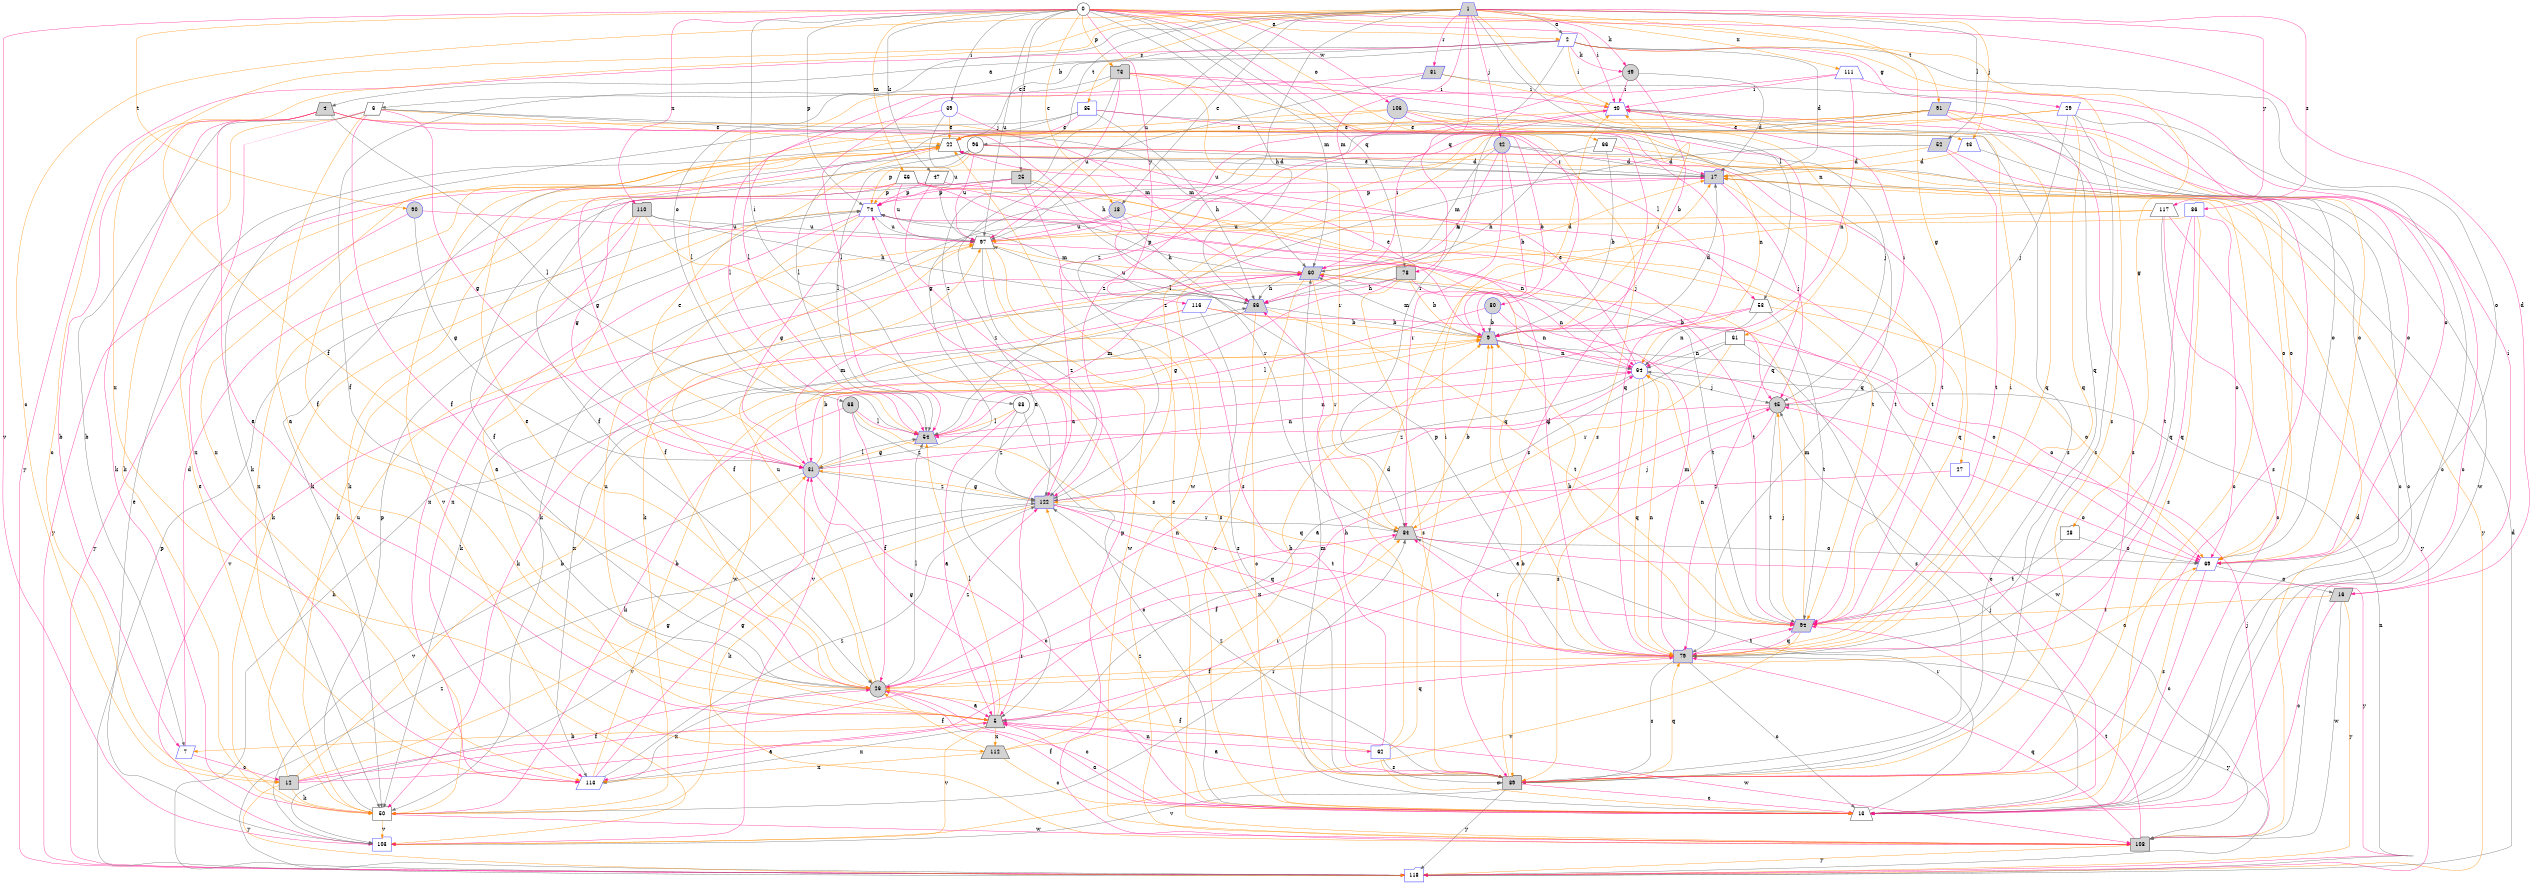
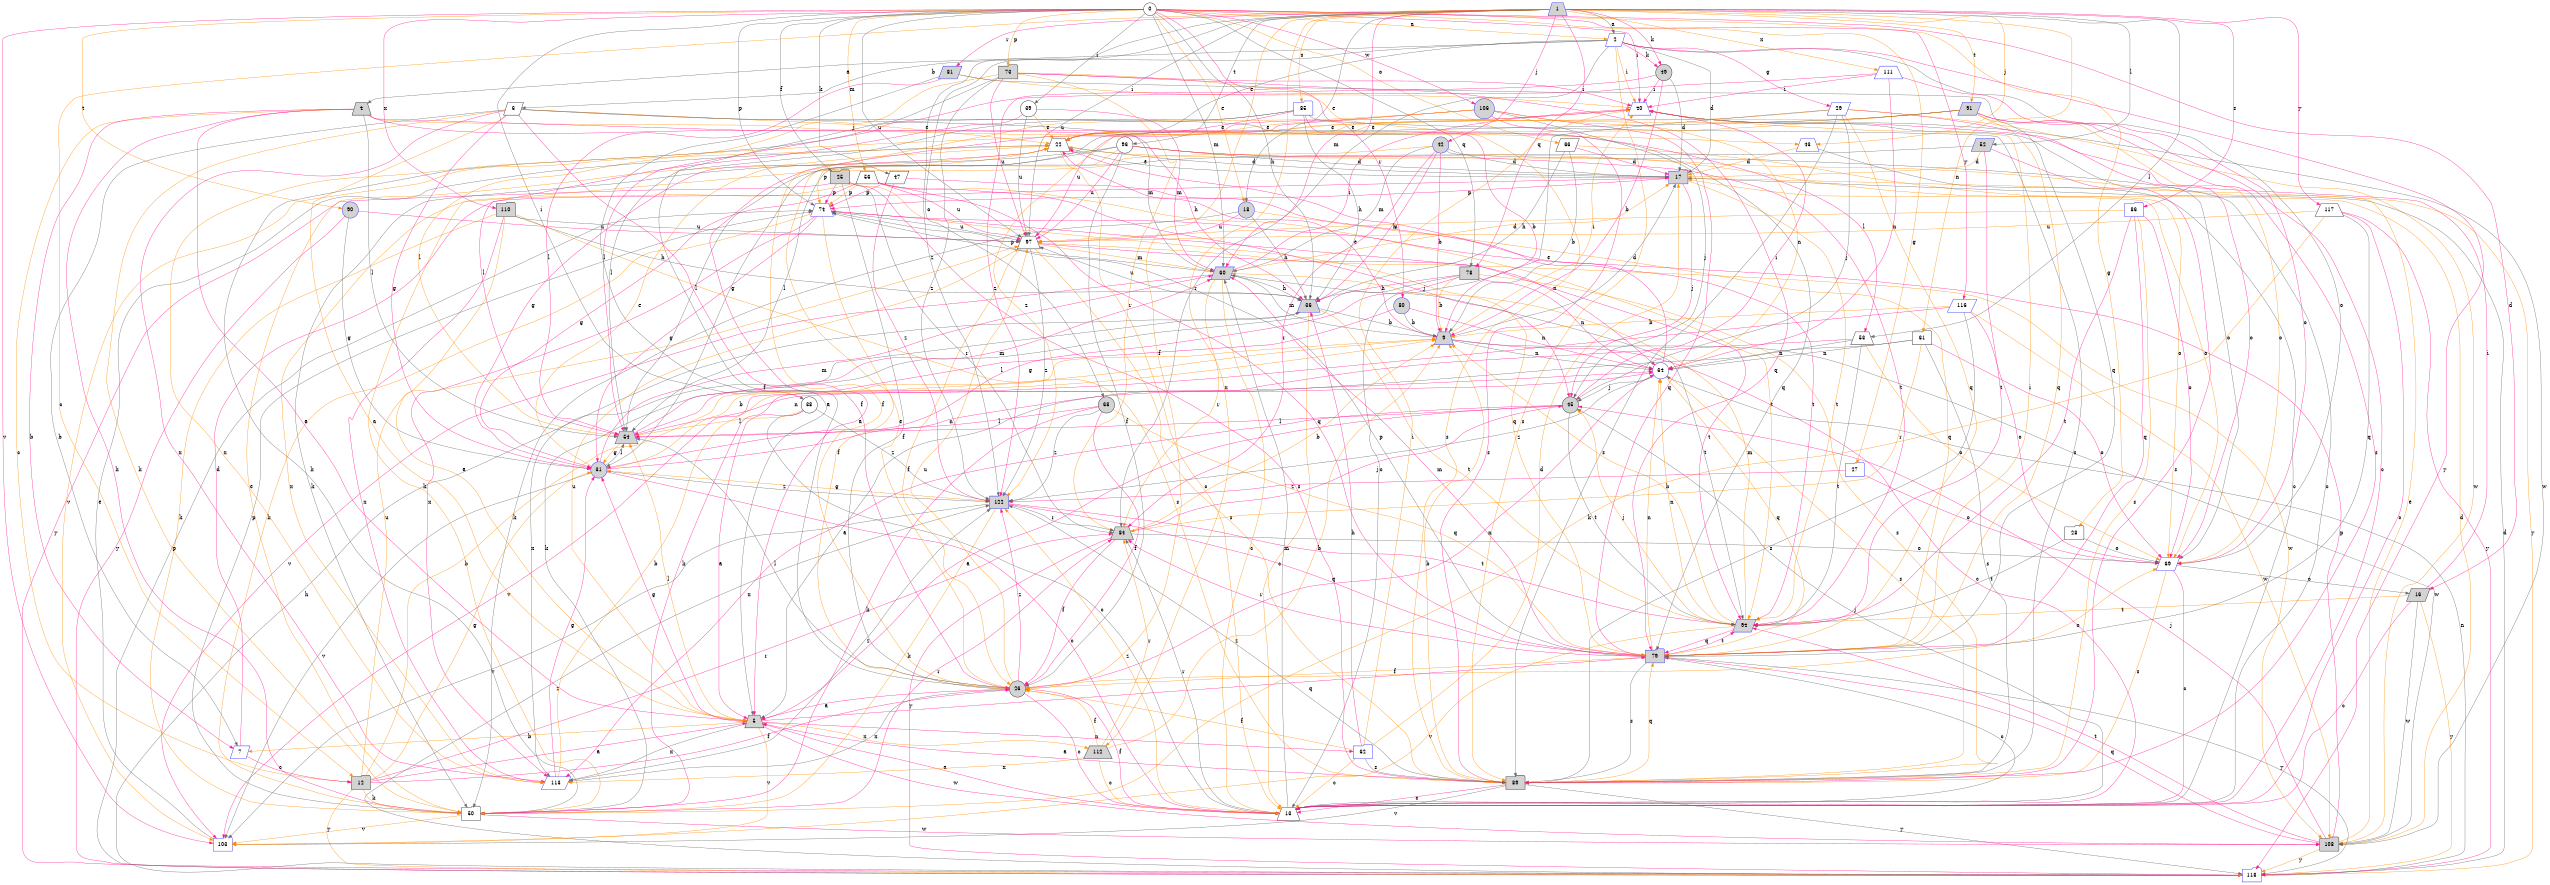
node "39": color blue -> black
edge "53" -> "9": removed, label "b"
edge "50" -> "84": color gray40 -> deeppink
